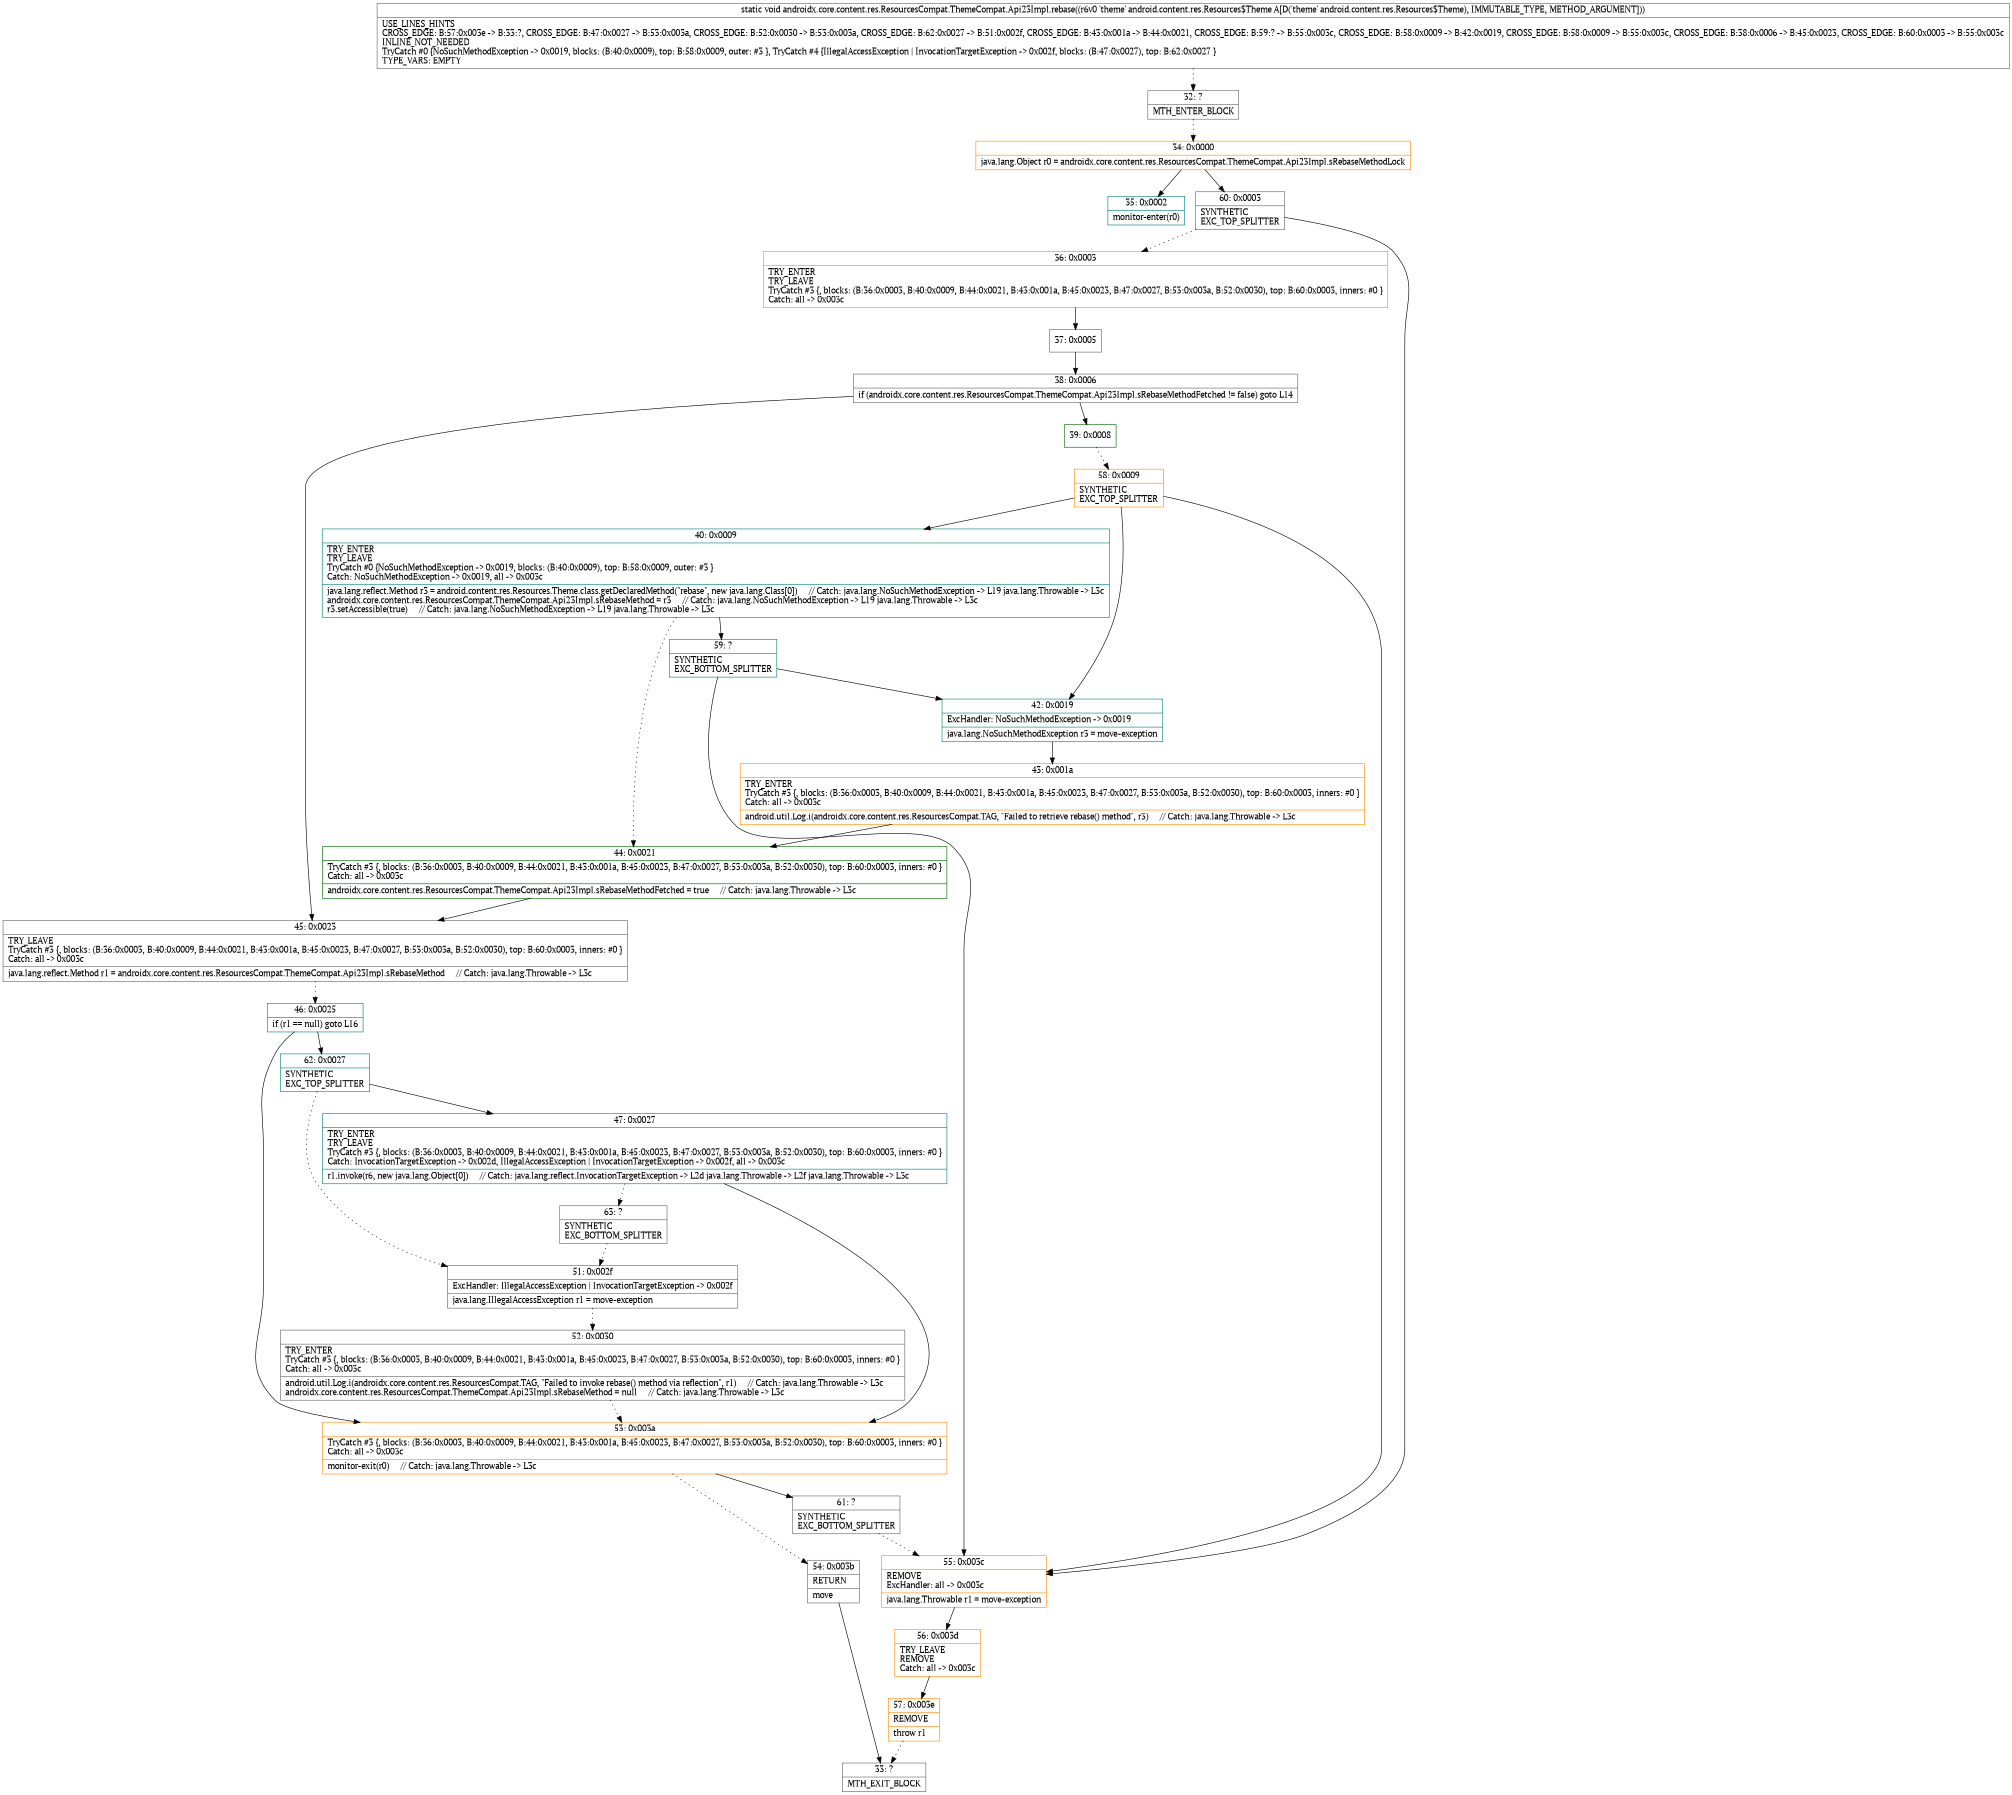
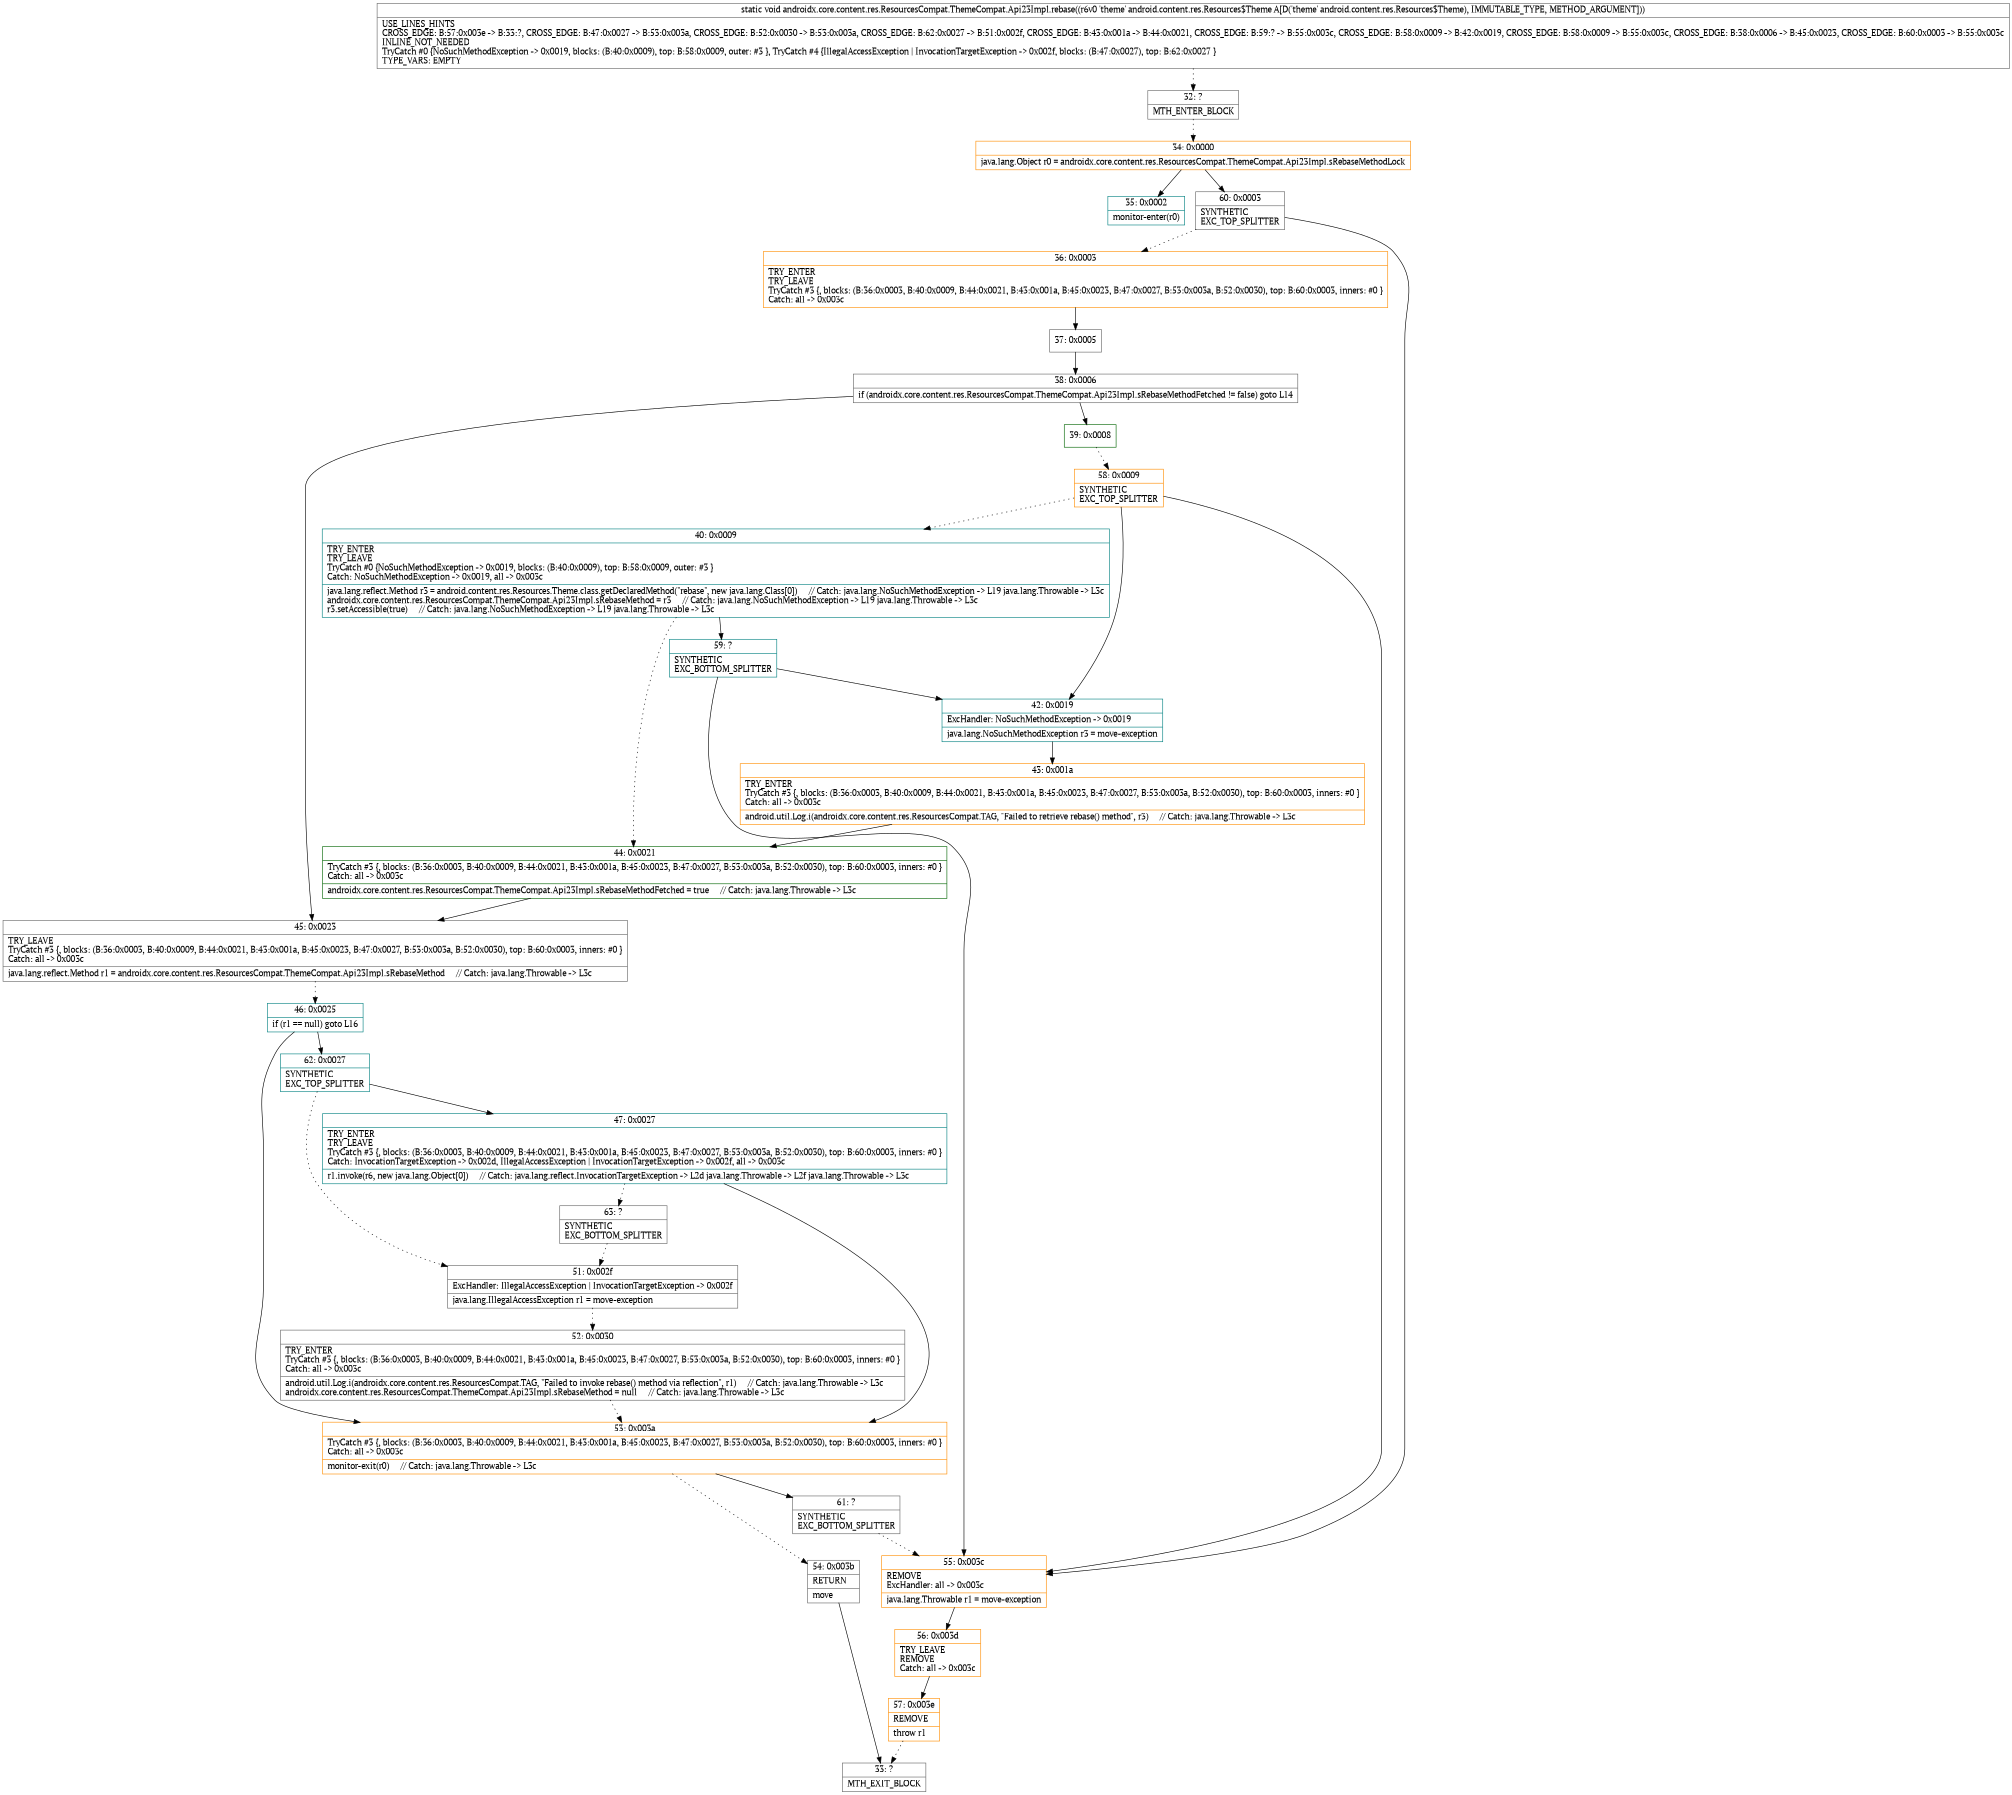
edge "58: 0x0009" -> "40: 0x0009": style solid -> dotted
